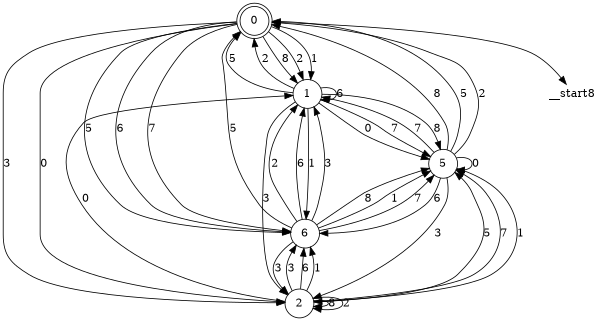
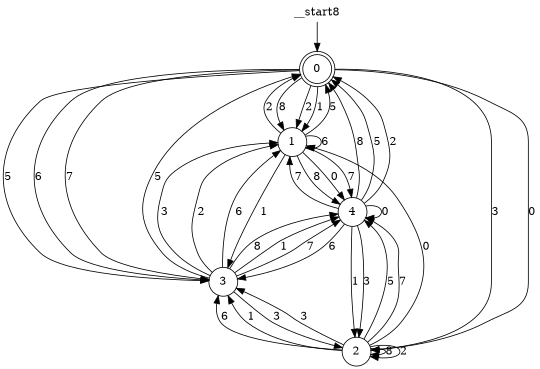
edge "0" -> "__start8": reversed
node "5": label "5" -> "4"
edge "1" -> "2": removed, label "3"
node "6": label "6" -> "3"
